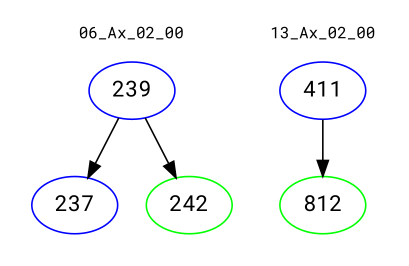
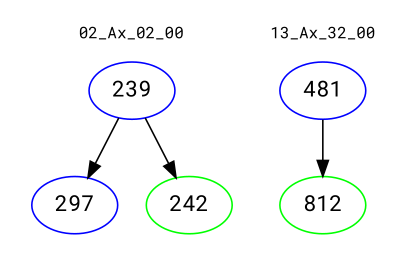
cluster "06_Ax_02_00": label "06_Ax_02_00" -> "02_Ax_02_00"
cluster "13_Ax_02_00": label "13_Ax_02_00" -> "13_Ax_32_00"
node "411": label "411" -> "481"
node "237": label "237" -> "297"
